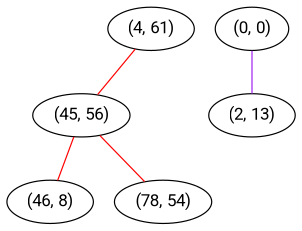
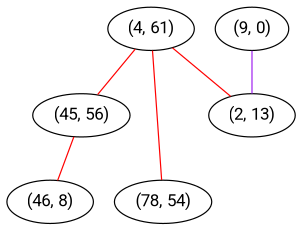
node "(0, 0)": label "(0, 0)" -> "(9, 0)"
edge "(4, 61)" -- "(2, 13)": added
edge "(45, 56)" -- "(78, 54)": now "(4, 61)" -- "(78, 54)"
